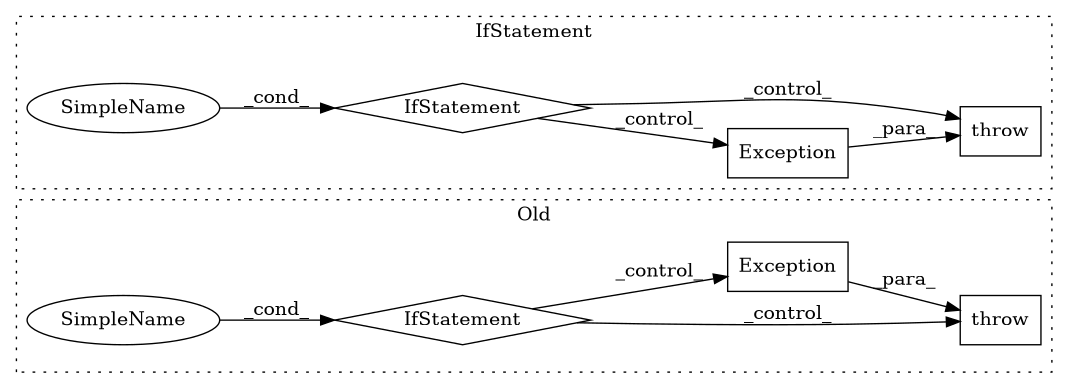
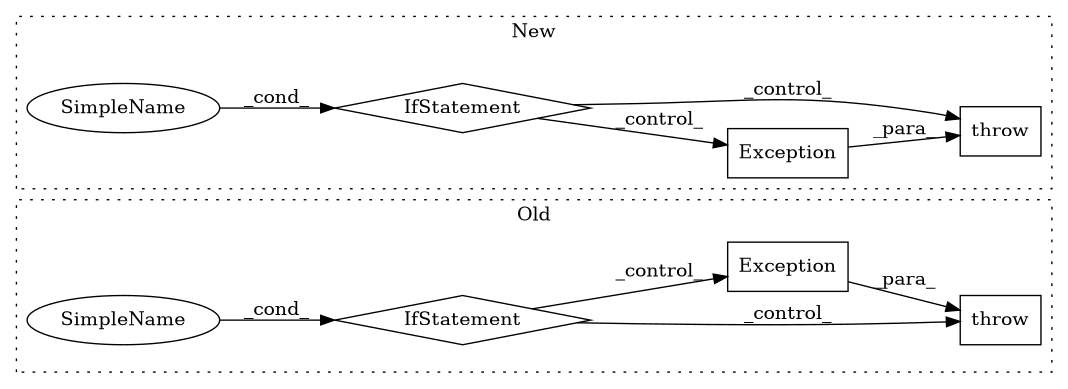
cluster "IfStatement": label "IfStatement" -> "New"
